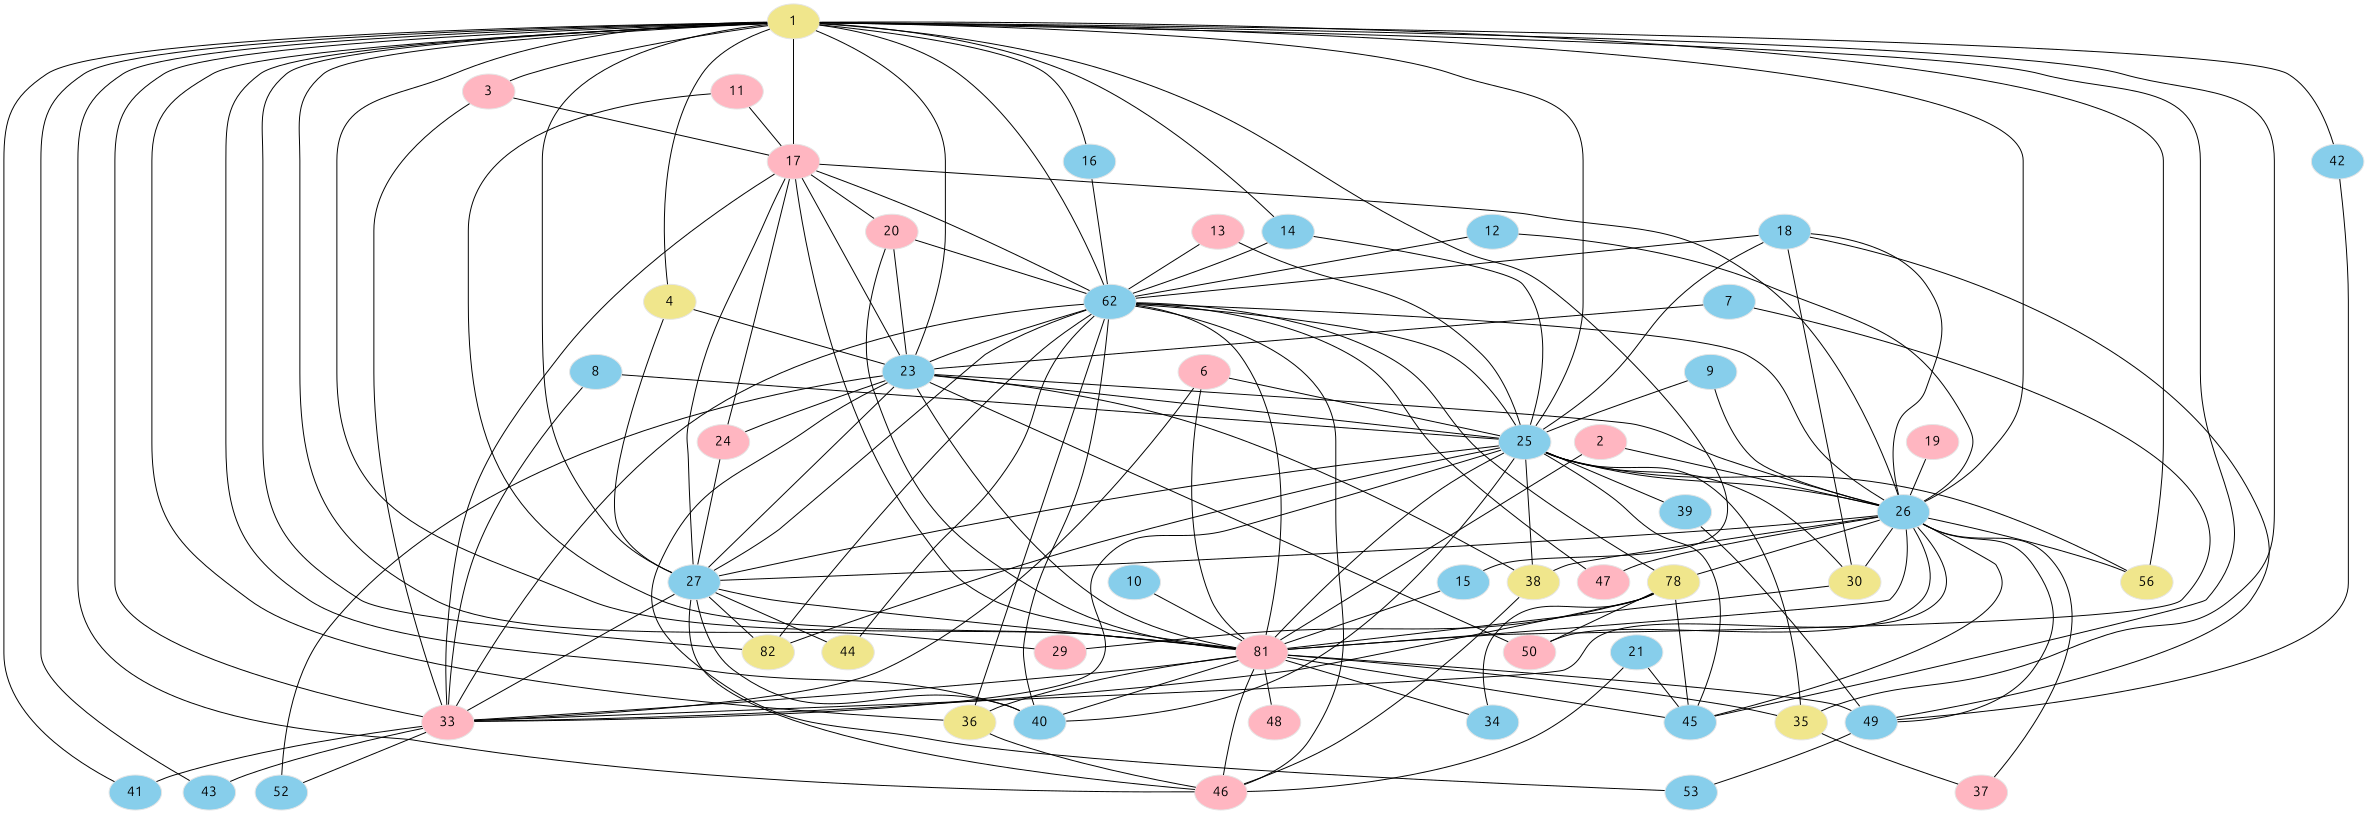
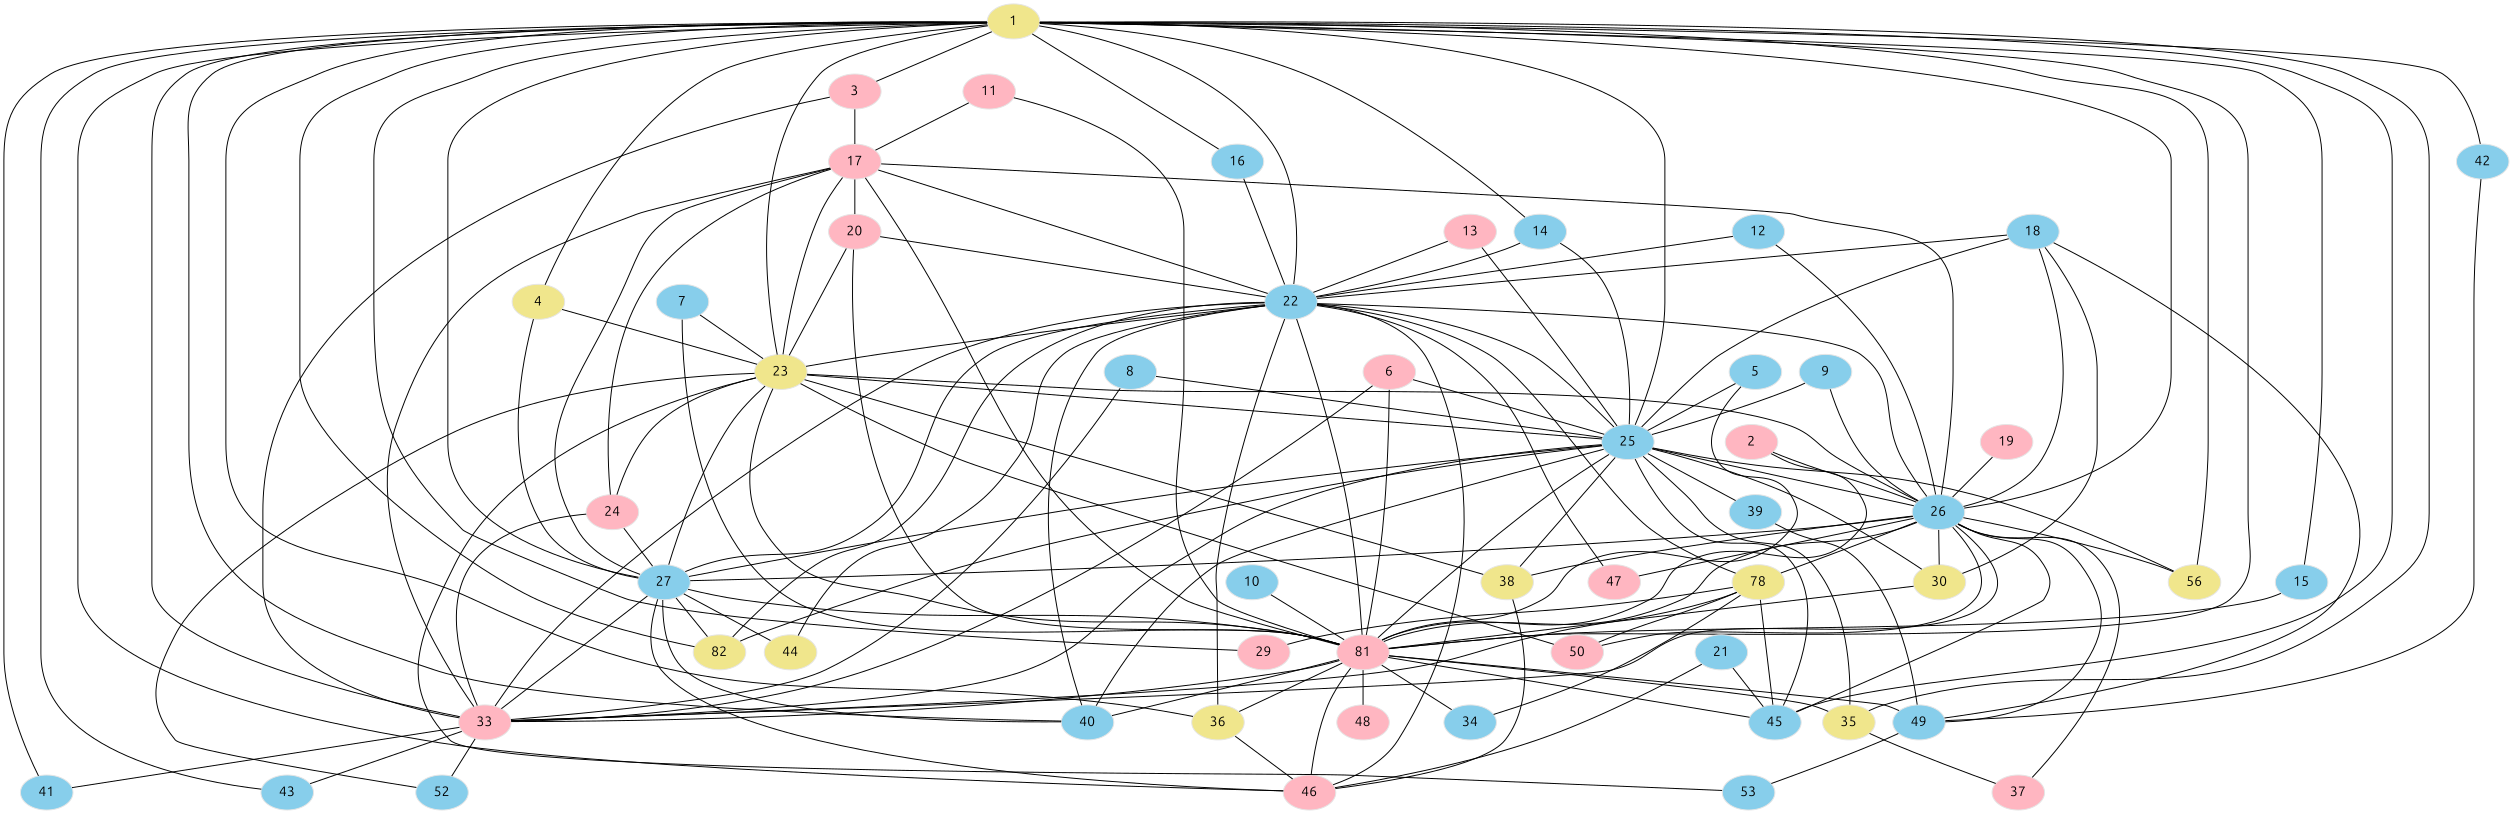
edge "1" -- "17": removed
node "62": label "62" -> "22"
node "23": fillcolor skyblue -> khaki
node "5": added
edge "24" -- "33": added
